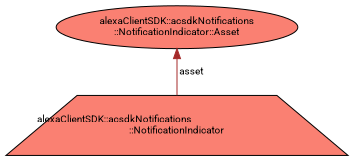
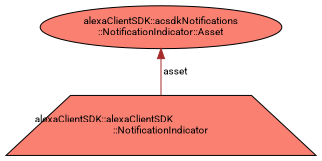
node "alexaClientSDK::acsdkNotifications ::NotificationIndicator": label "alexaClientSDK::acsdkNotifications ::NotificationIndicator" -> "alexaClientSDK::alexaClientSDK ::NotificationIndicator"
